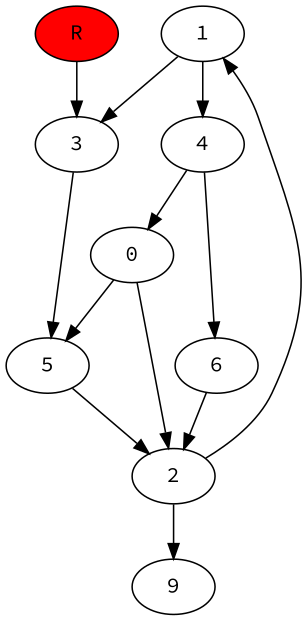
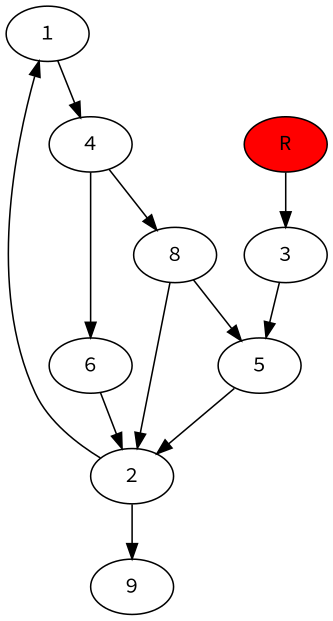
edge "1" -> "3": removed
node "0": label "0" -> "8"
